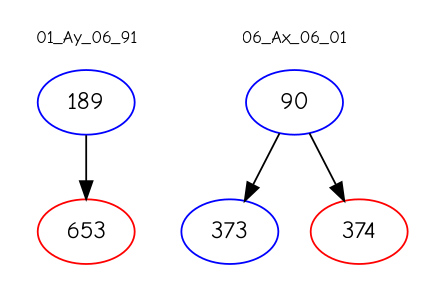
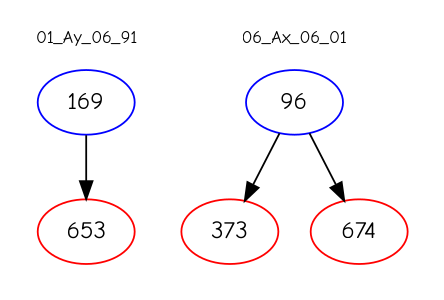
node "189": label "189" -> "169"
node "90": label "90" -> "96"
node "373": color blue -> red
node "374": label "374" -> "674"
